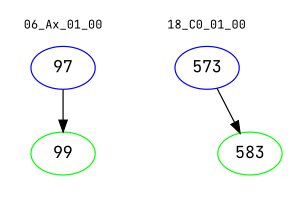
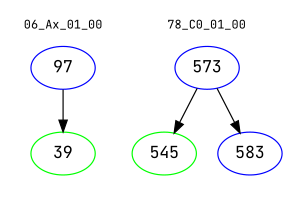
cluster "18_C0_01_00": label "18_C0_01_00" -> "78_C0_01_00"
node "99": label "99" -> "39"
node "545": added
node "583": color green -> blue
